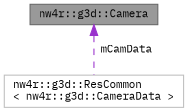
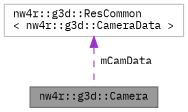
edge "nw4r::g3d::ResCommon < nw4r::g3d::CameraData >" -> "nw4r::g3d::Camera": reversed
